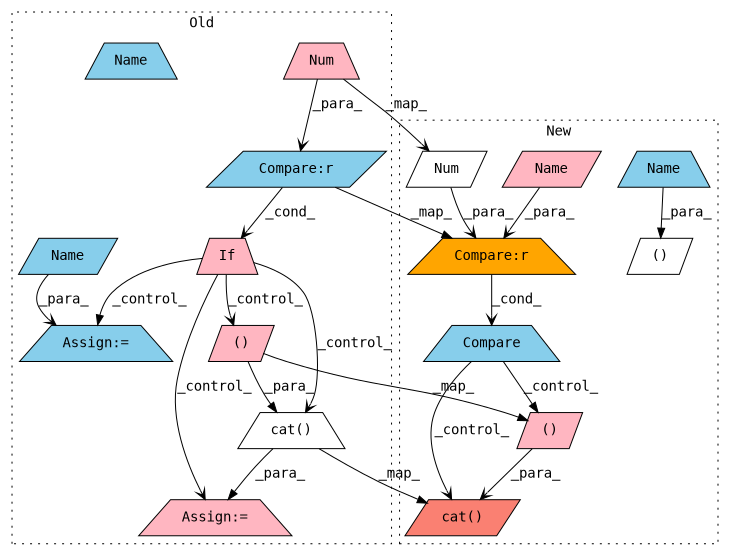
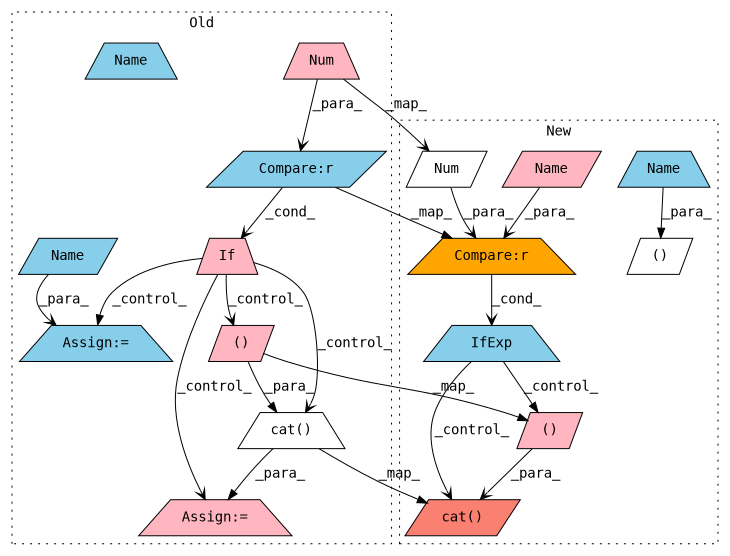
node "Compare": label "Compare" -> "IfExp"
